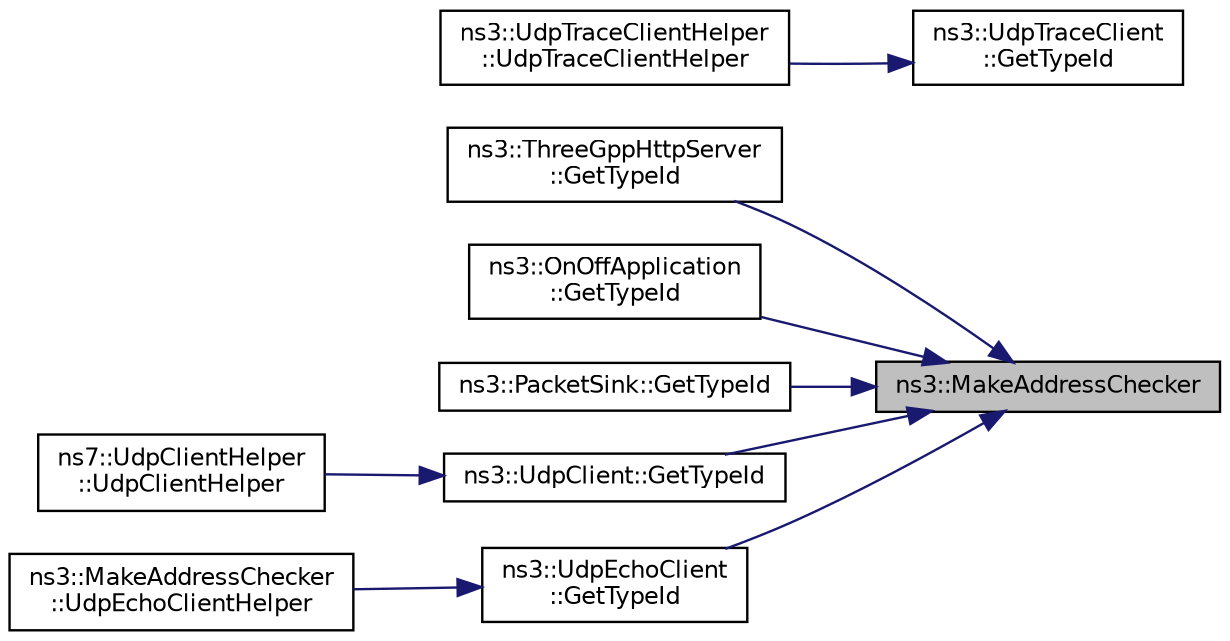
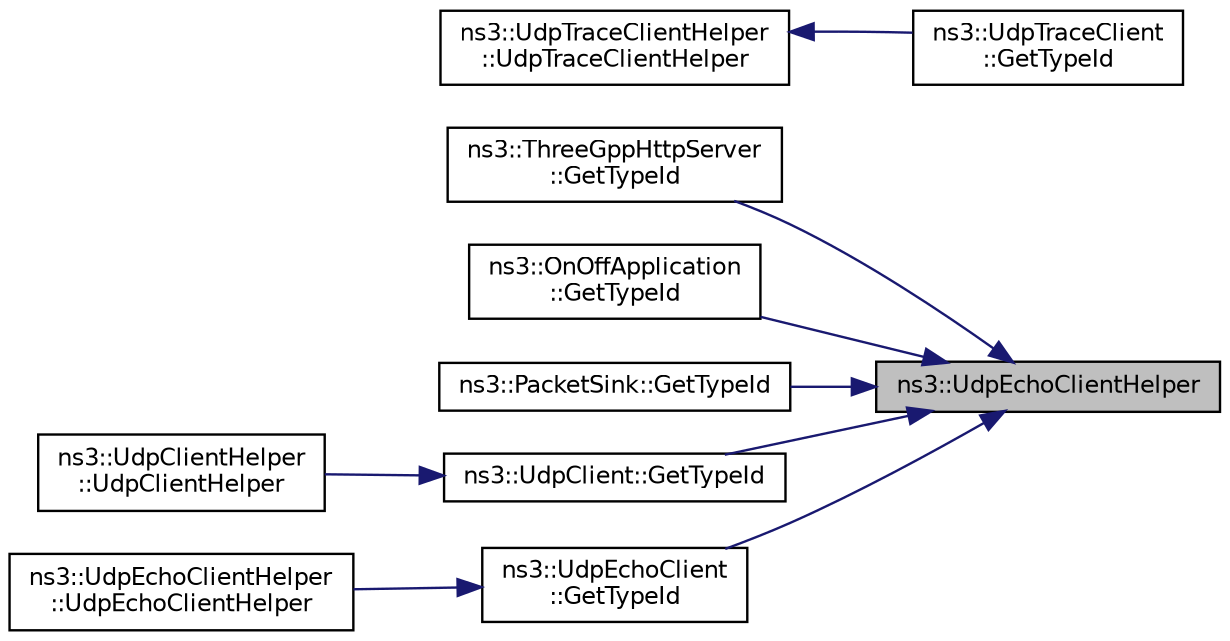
edge "ns3::UdpTraceClientHelper ::UdpTraceClientHelper" -> "ns3::UdpTraceClient ::GetTypeId": reversed
node "ns3::MakeAddressChecker": label "ns3::MakeAddressChecker" -> "ns3::UdpEchoClientHelper"
node "ns7::UdpClientHelper ::UdpClientHelper": label "ns7::UdpClientHelper ::UdpClientHelper" -> "ns3::UdpClientHelper ::UdpClientHelper"
node "ns3::MakeAddressChecker ::UdpEchoClientHelper": label "ns3::MakeAddressChecker ::UdpEchoClientHelper" -> "ns3::UdpEchoClientHelper ::UdpEchoClientHelper"
